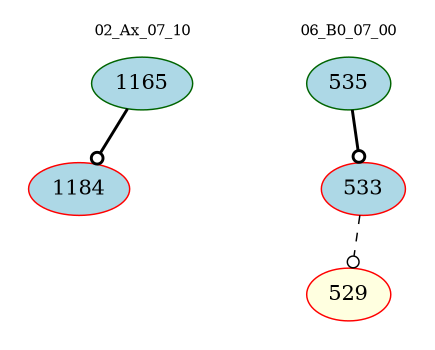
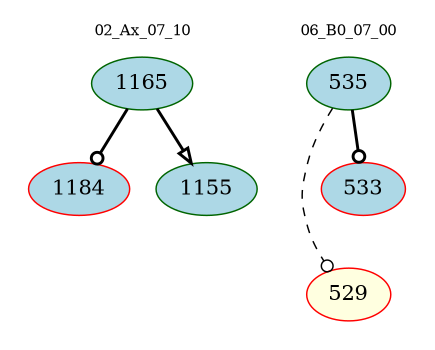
node "1155": added
edge "533" -> "529": now "535" -> "529"
